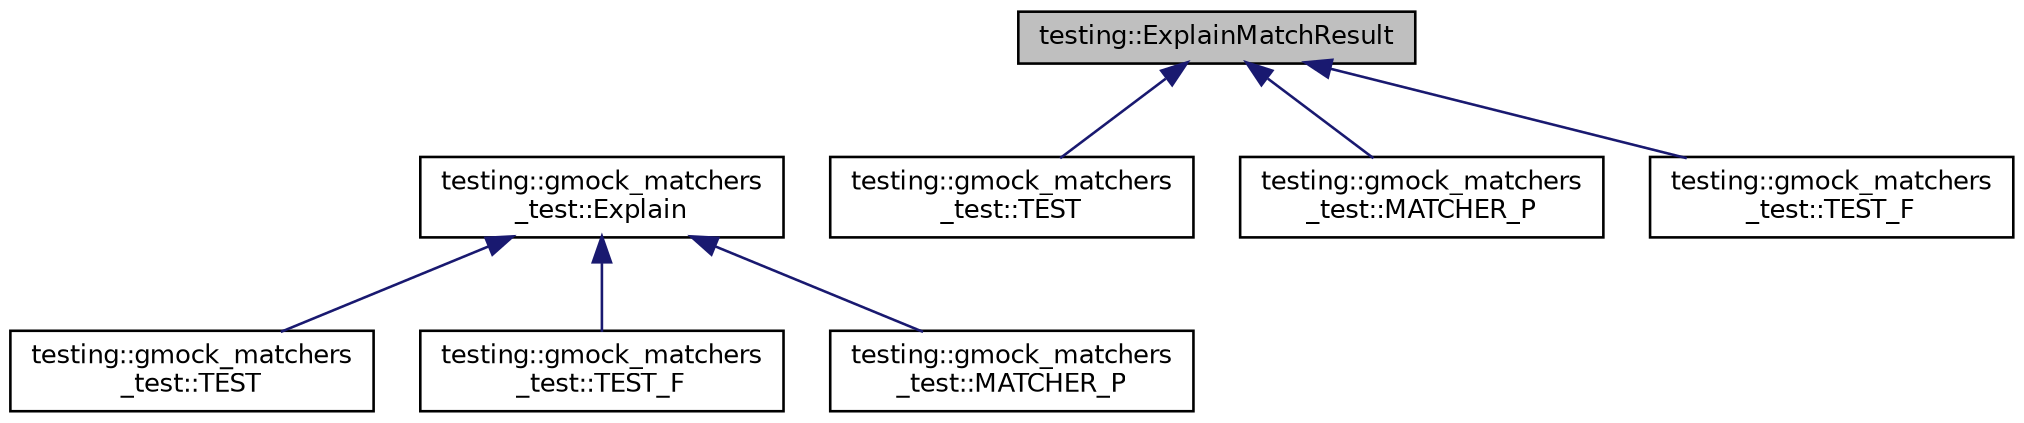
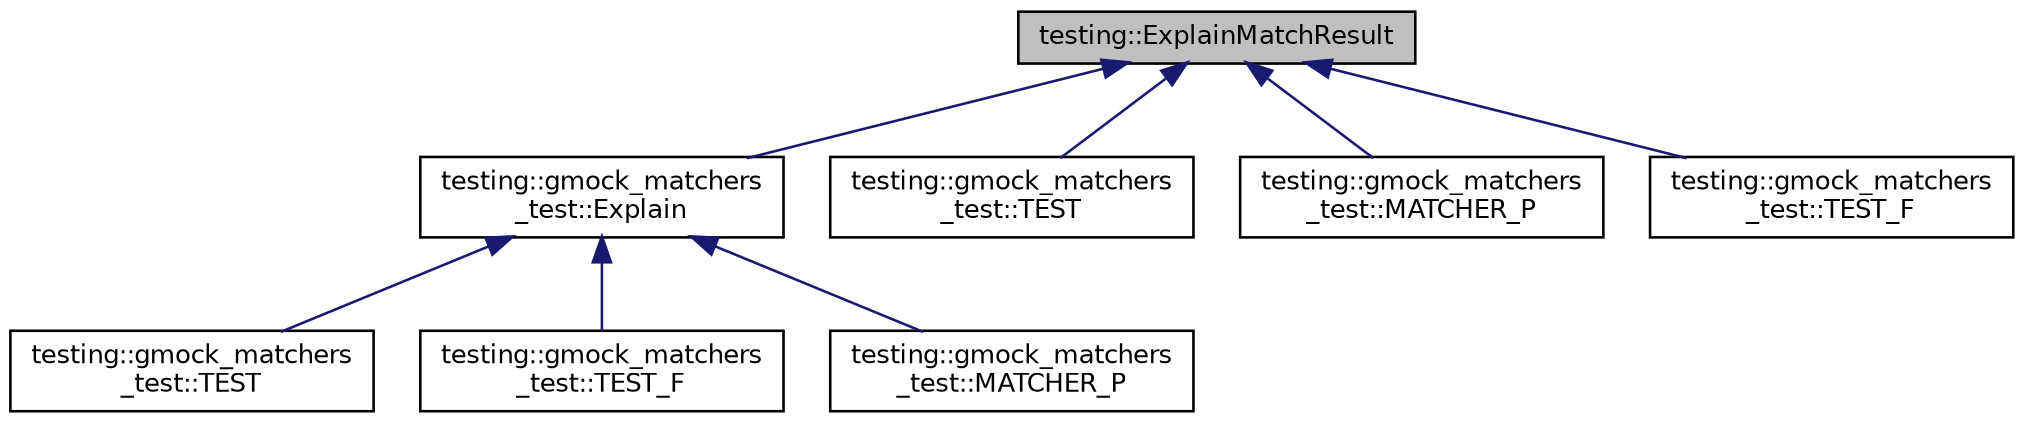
edge "testing::gmock_matchers _test::Explain" -> "testing::ExplainMatchResult": added
